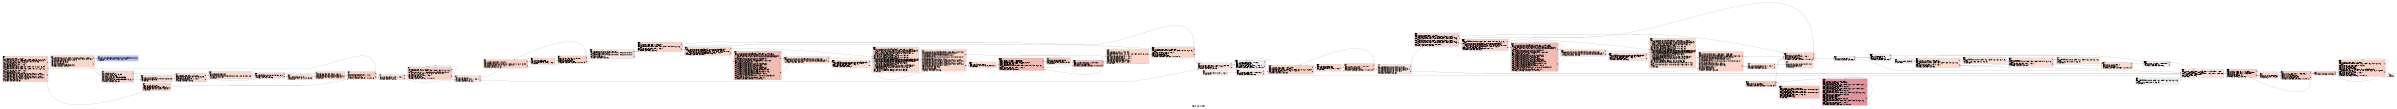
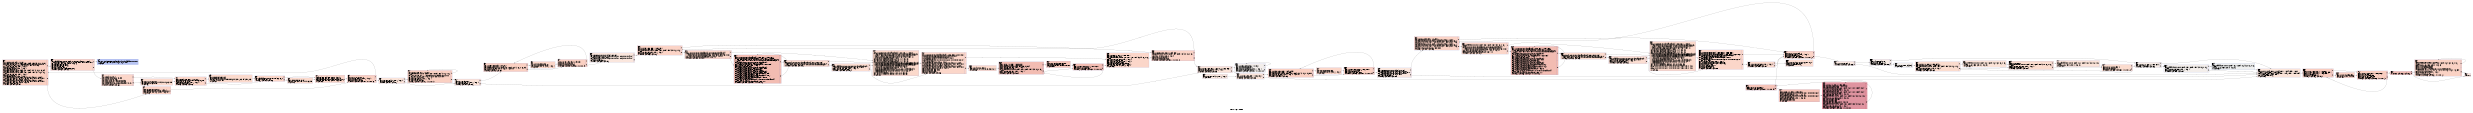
node "%325:": added
